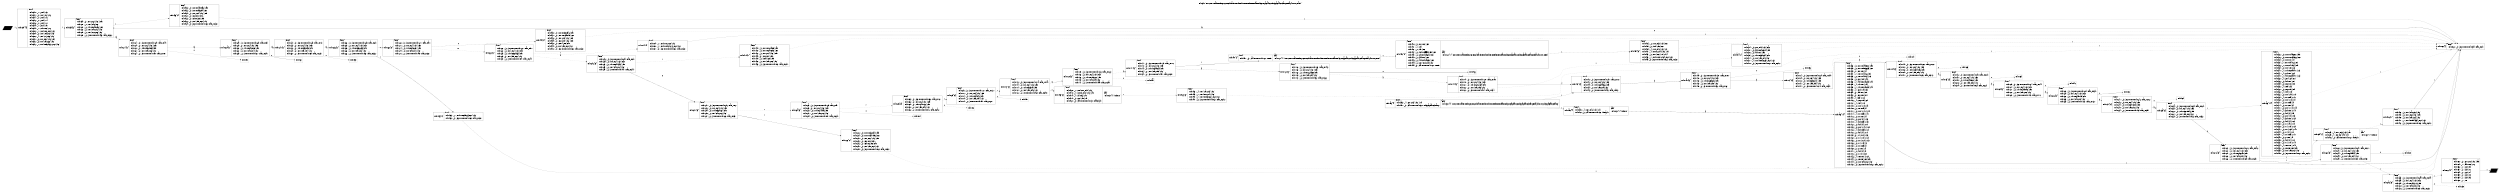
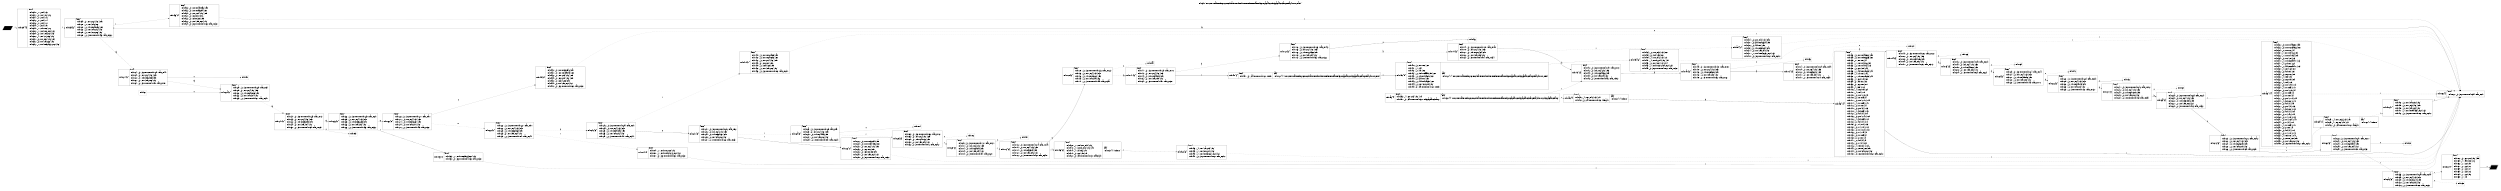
edge "0x40162a [22]" -> "0x401b61": reversed
